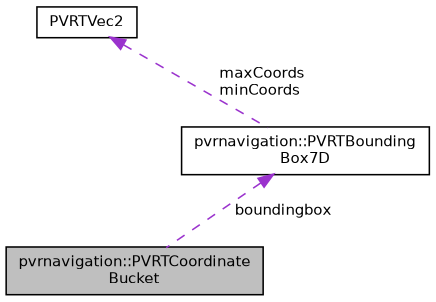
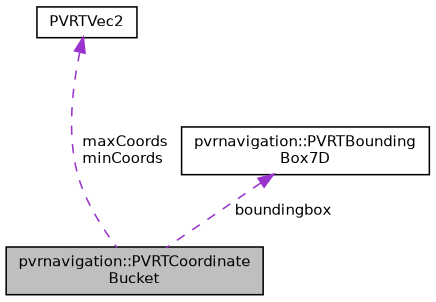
edge "pvrnavigation::PVRTBounding Box7D" -> "PVRTVec2": now "pvrnavigation::PVRTCoordinate Bucket" -> "PVRTVec2"
